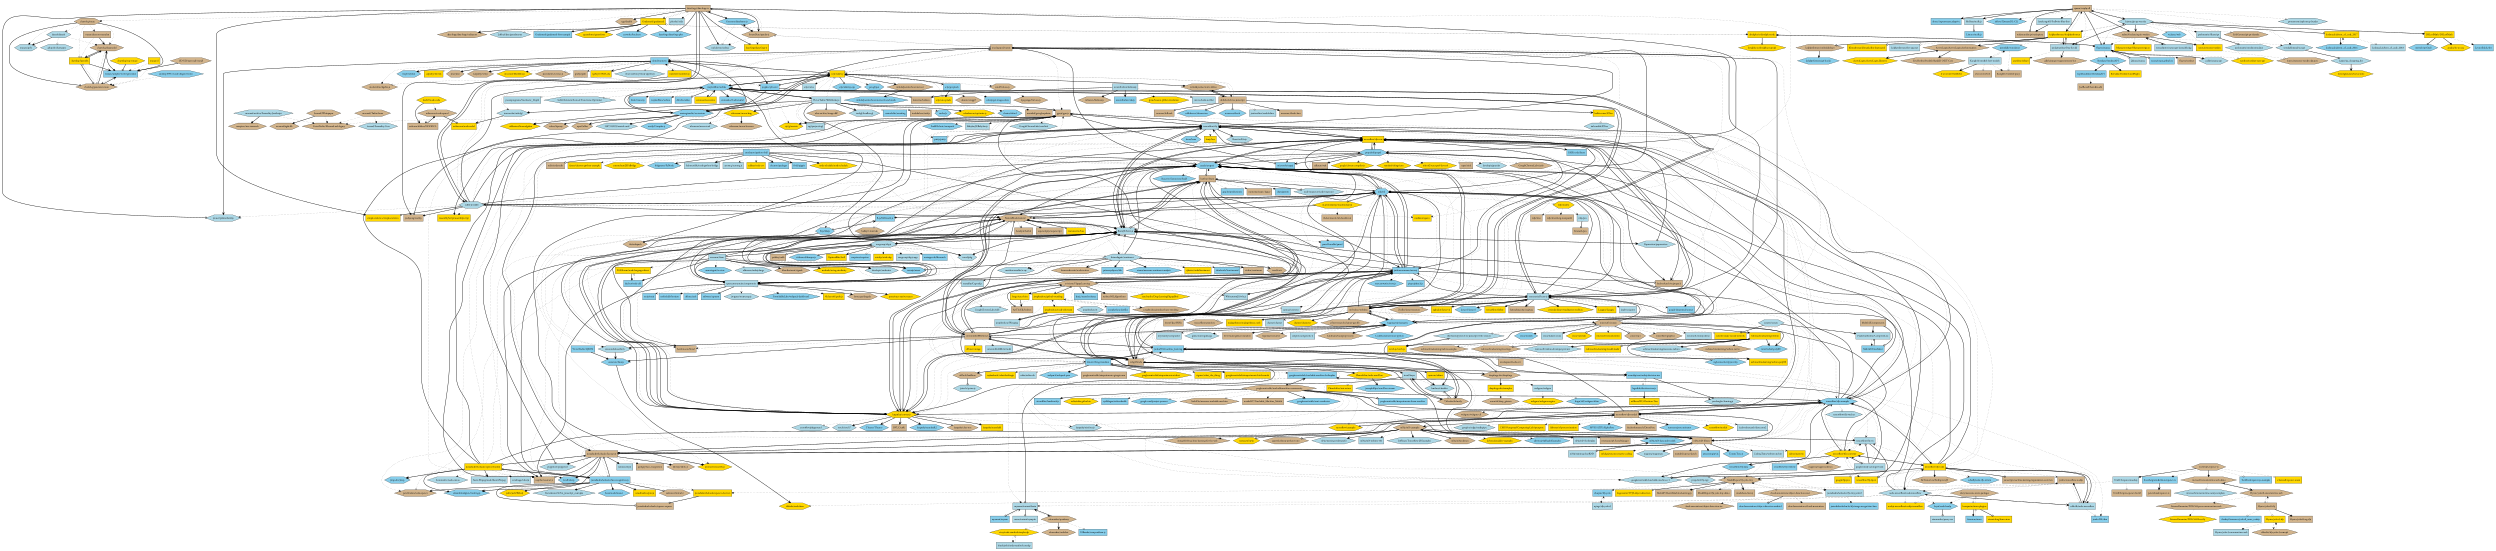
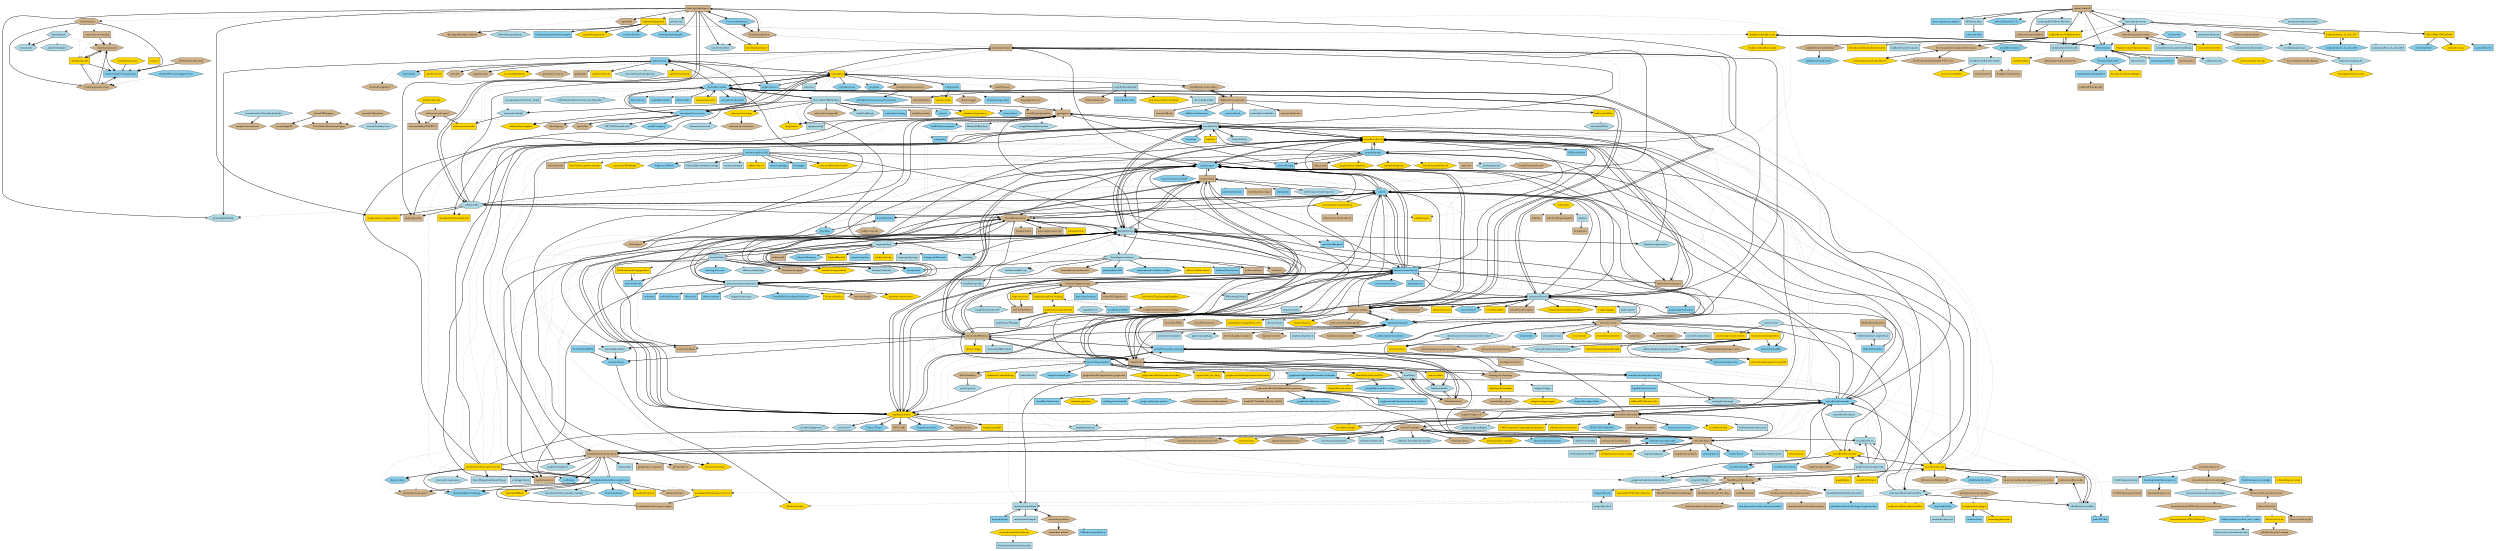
edge "devalpha-io/devalpha-node" -> "fhqvst/avanza": style dotted -> bold
